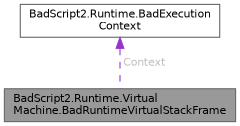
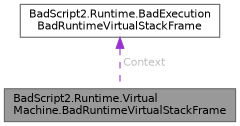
node "BadScript2.Runtime.BadExecution Context": label "BadScript2.Runtime.BadExecution Context" -> "BadScript2.Runtime.BadExecution BadRuntimeVirtualStackFrame"
